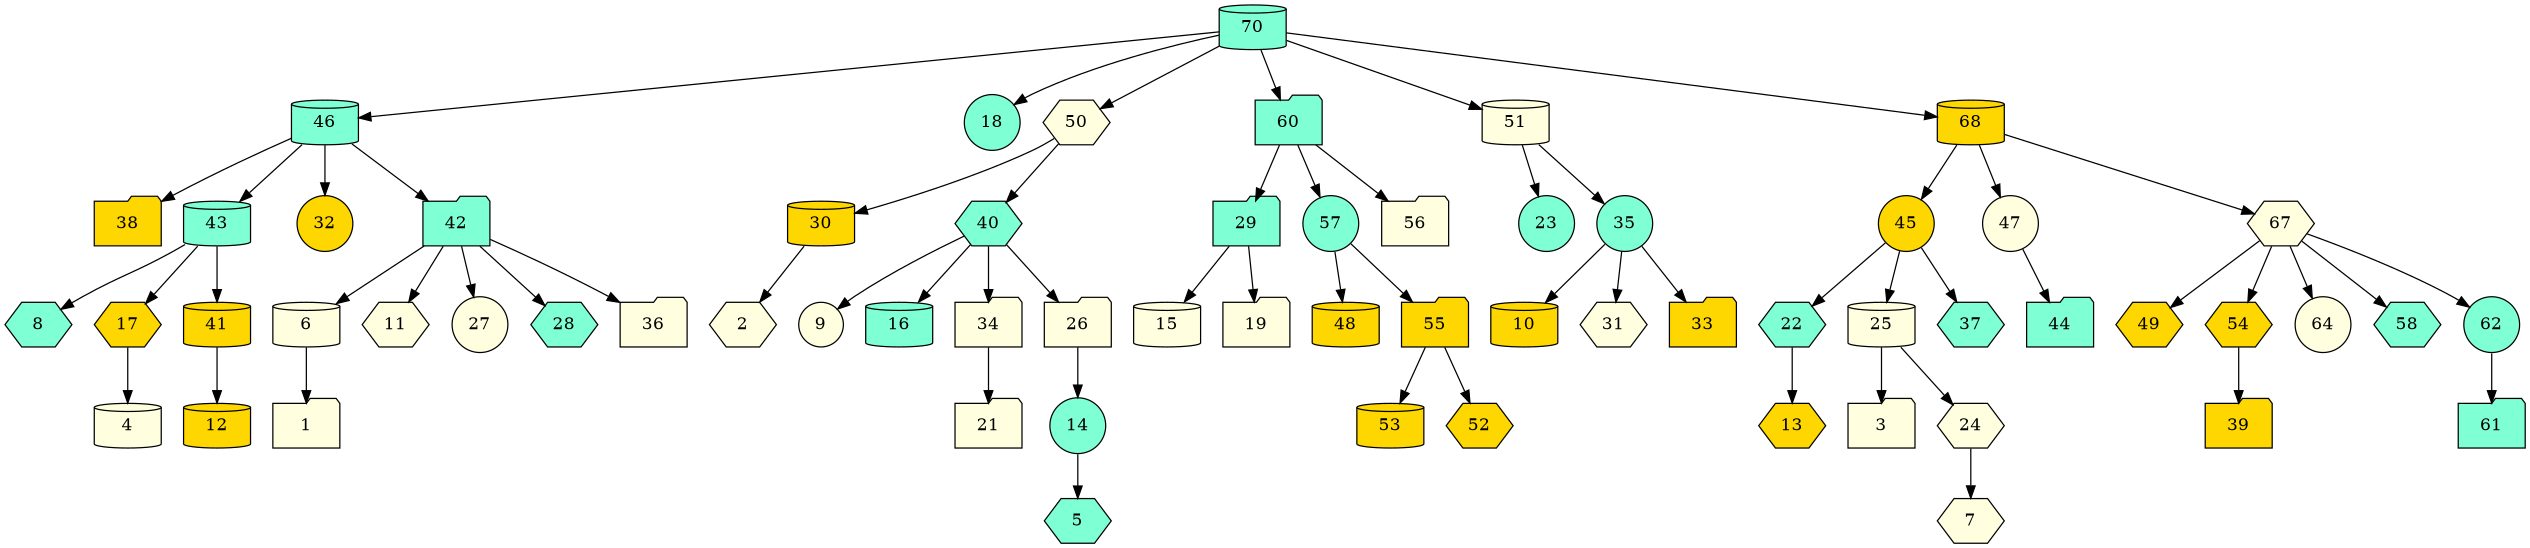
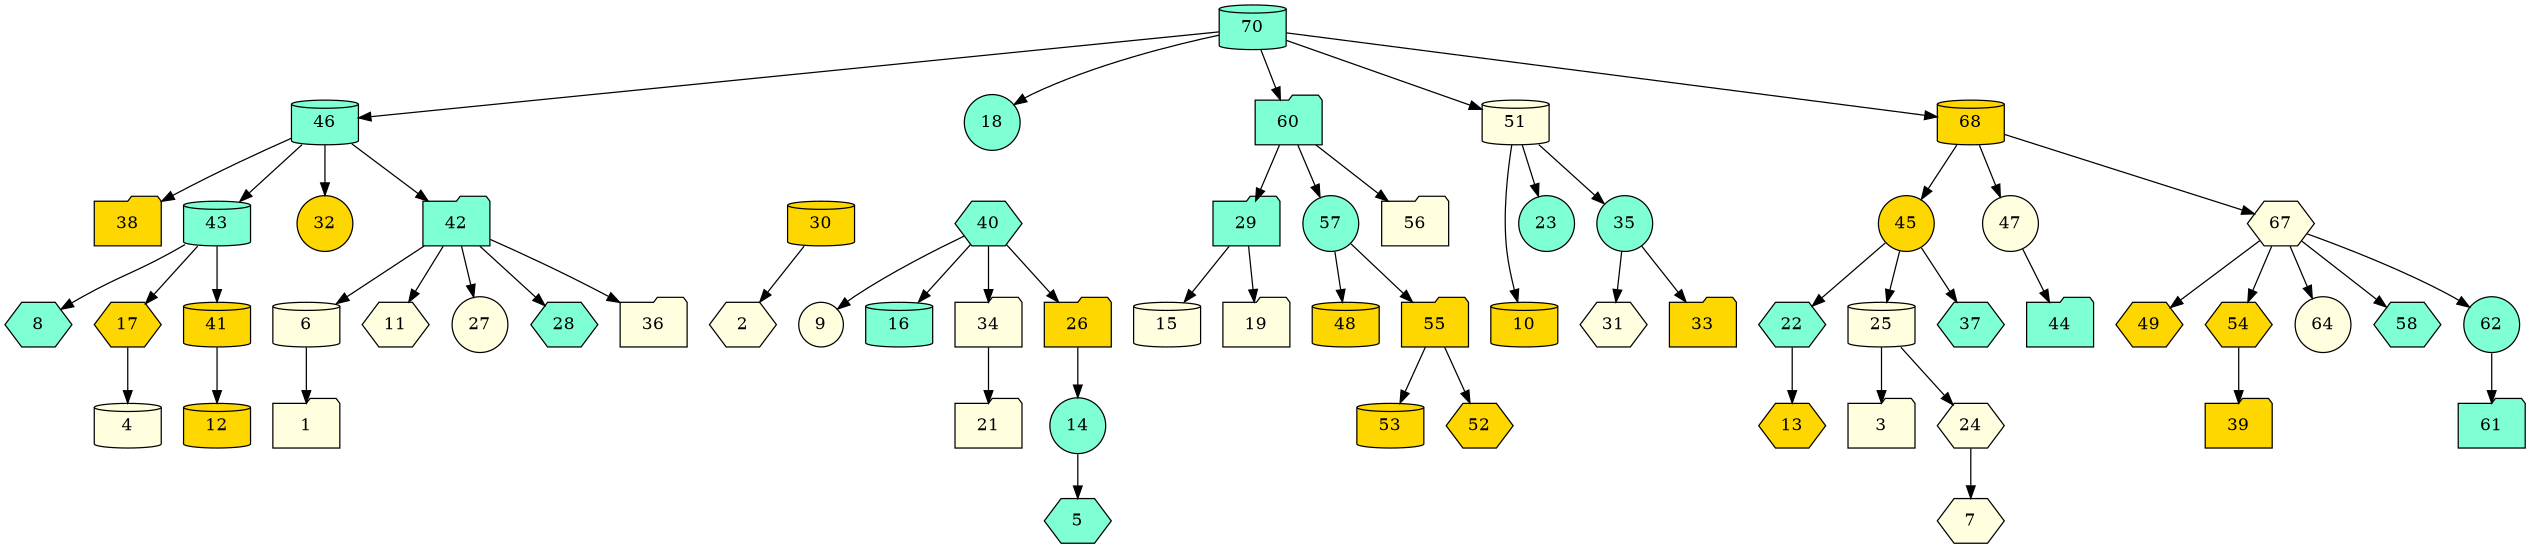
node "50": removed
edge "35" -> "10": now "51" -> "10"
node "26": fillcolor lightyellow -> gold
